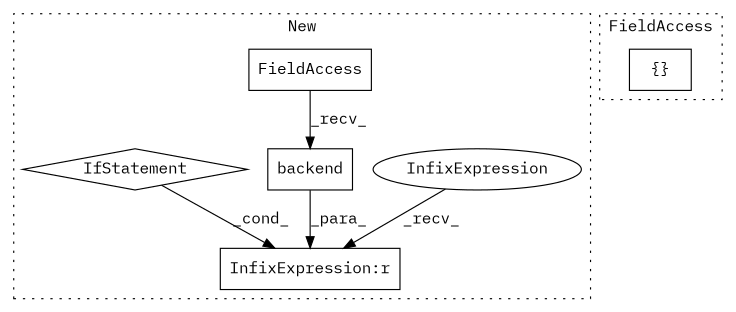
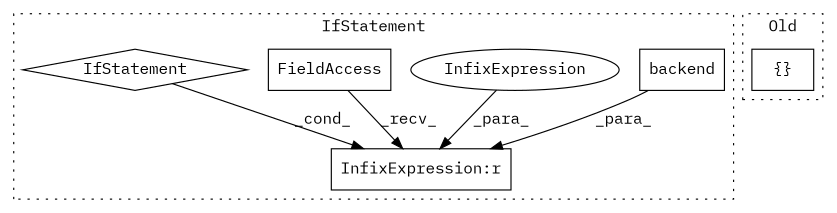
cluster "New": label "New" -> "IfStatement"
cluster "FieldAccess": label "FieldAccess" -> "Old"
edge "FieldAccess" -> "backend": now "FieldAccess" -> "InfixExpression:r"
edge "InfixExpression" -> "InfixExpression:r": label "_recv_" -> "_para_"
